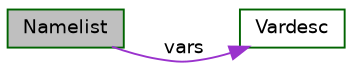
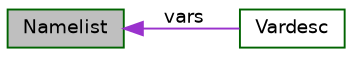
edge "Namelist" -> "Vardesc": reversed
